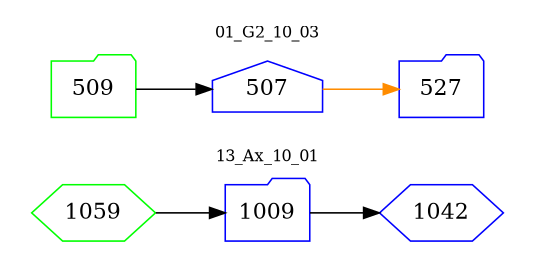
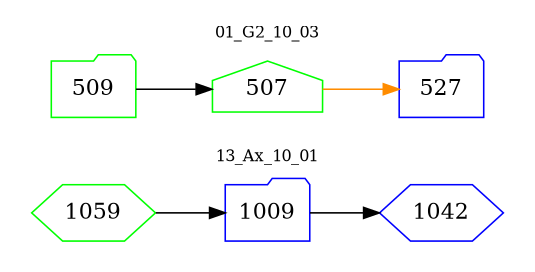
node "507": color blue -> green
